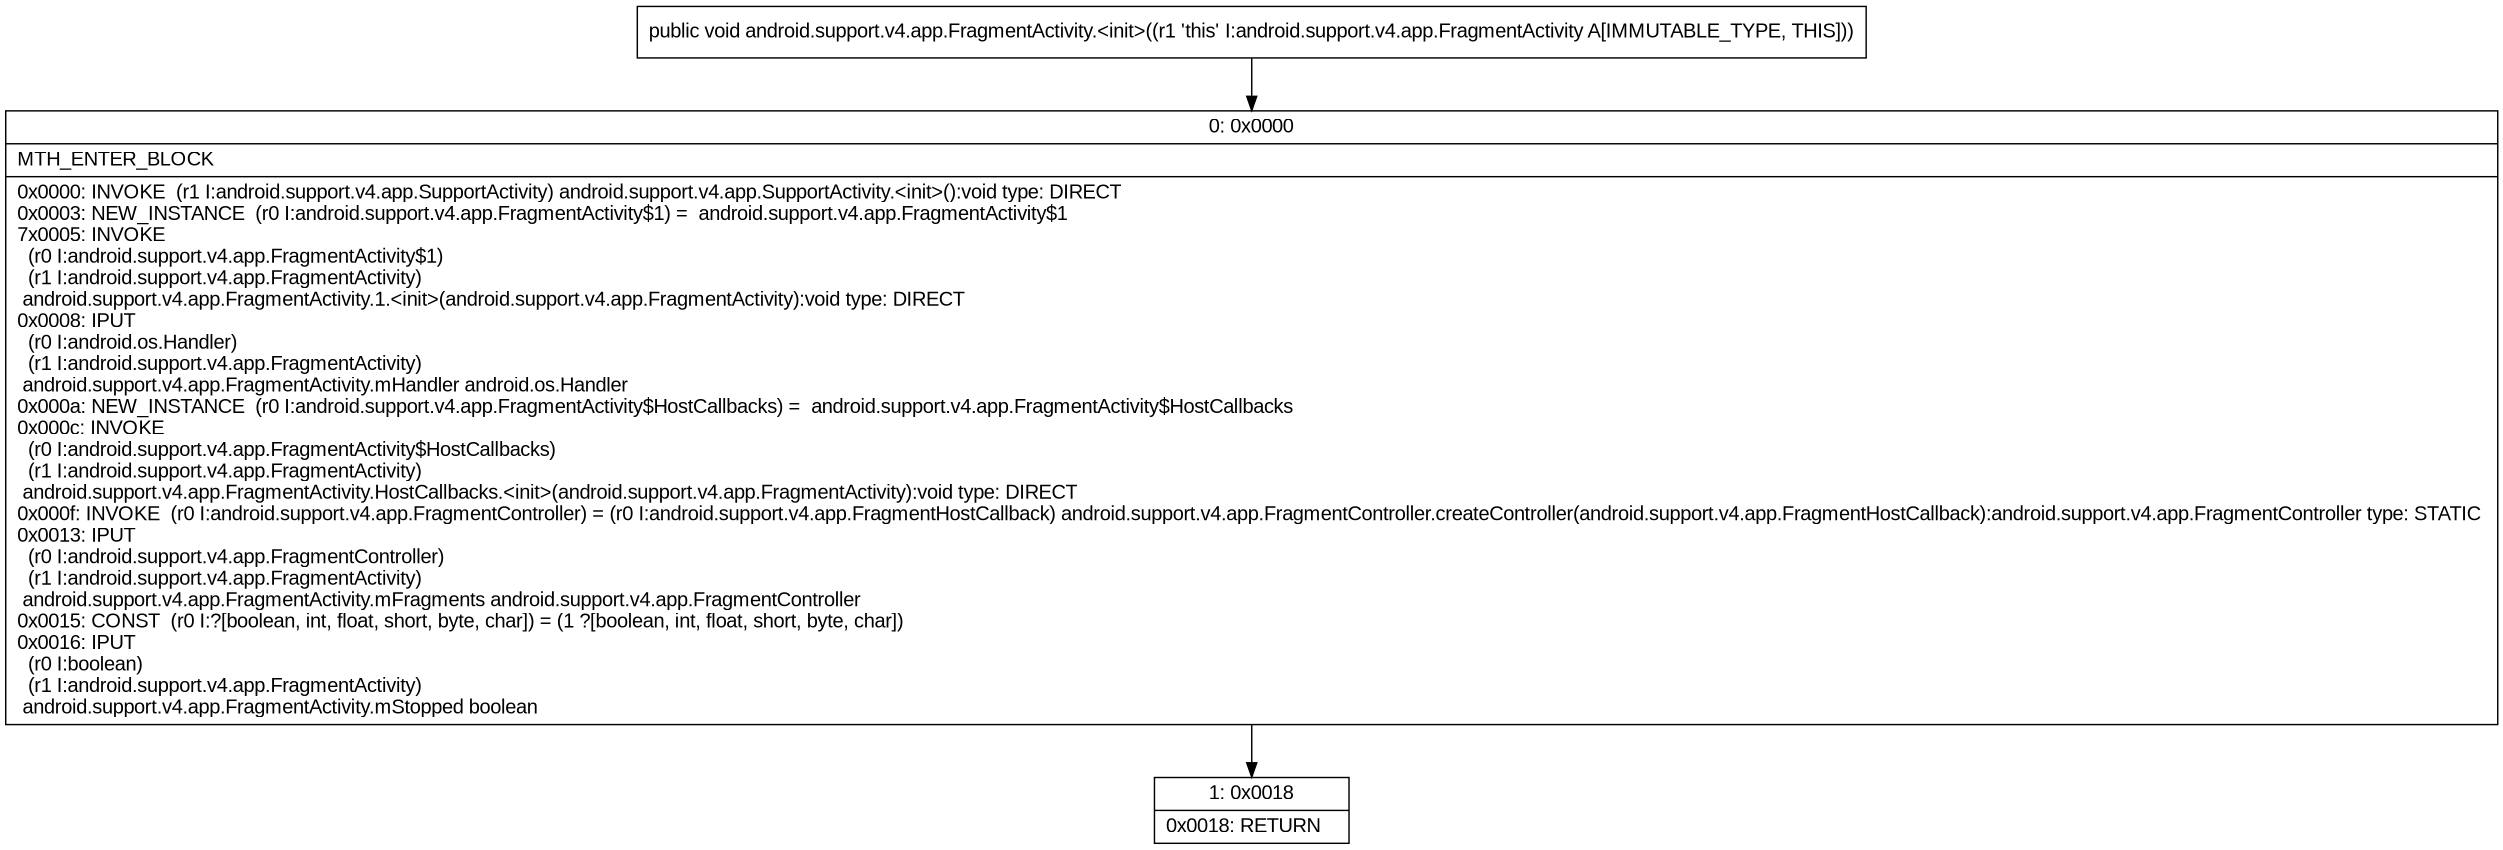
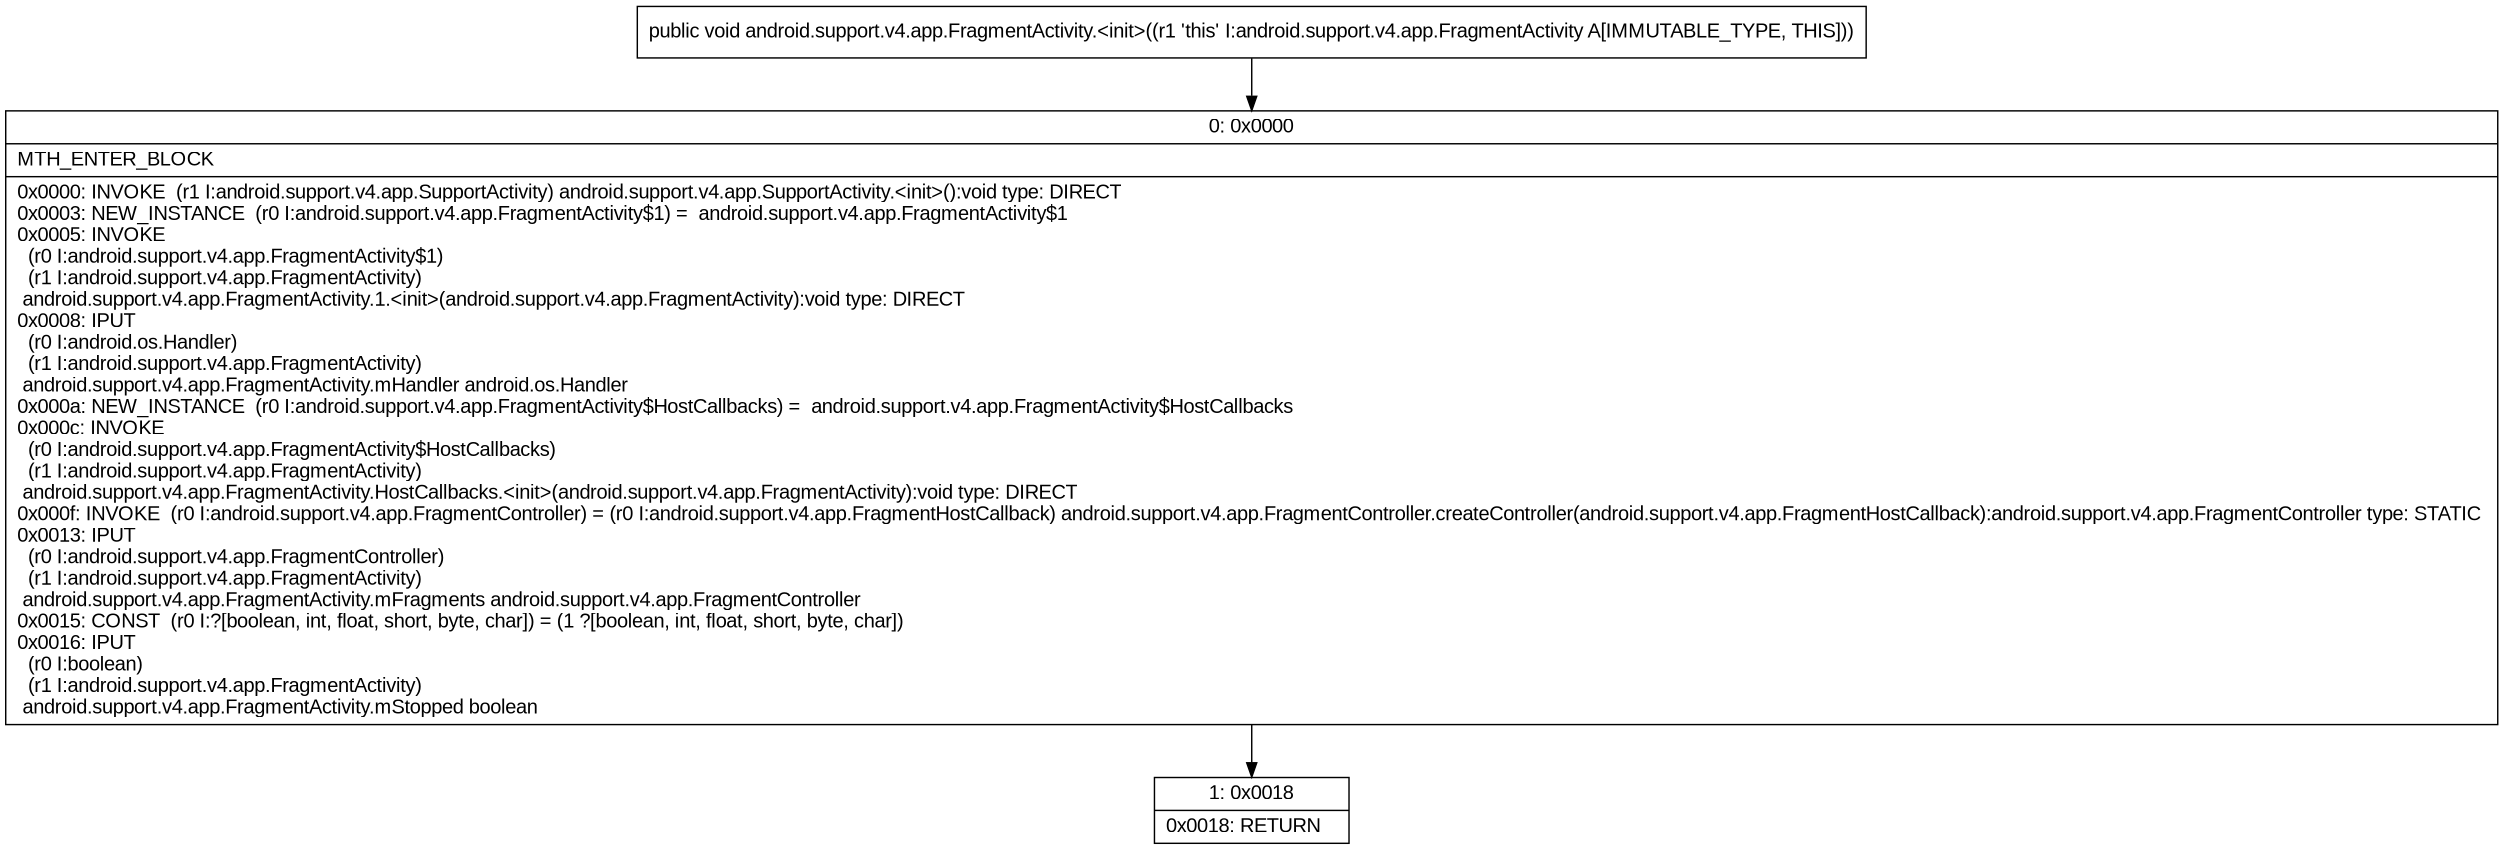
node "0: 0x0000": text "7x0005: INVOKE" -> "0x0005: INVOKE"
